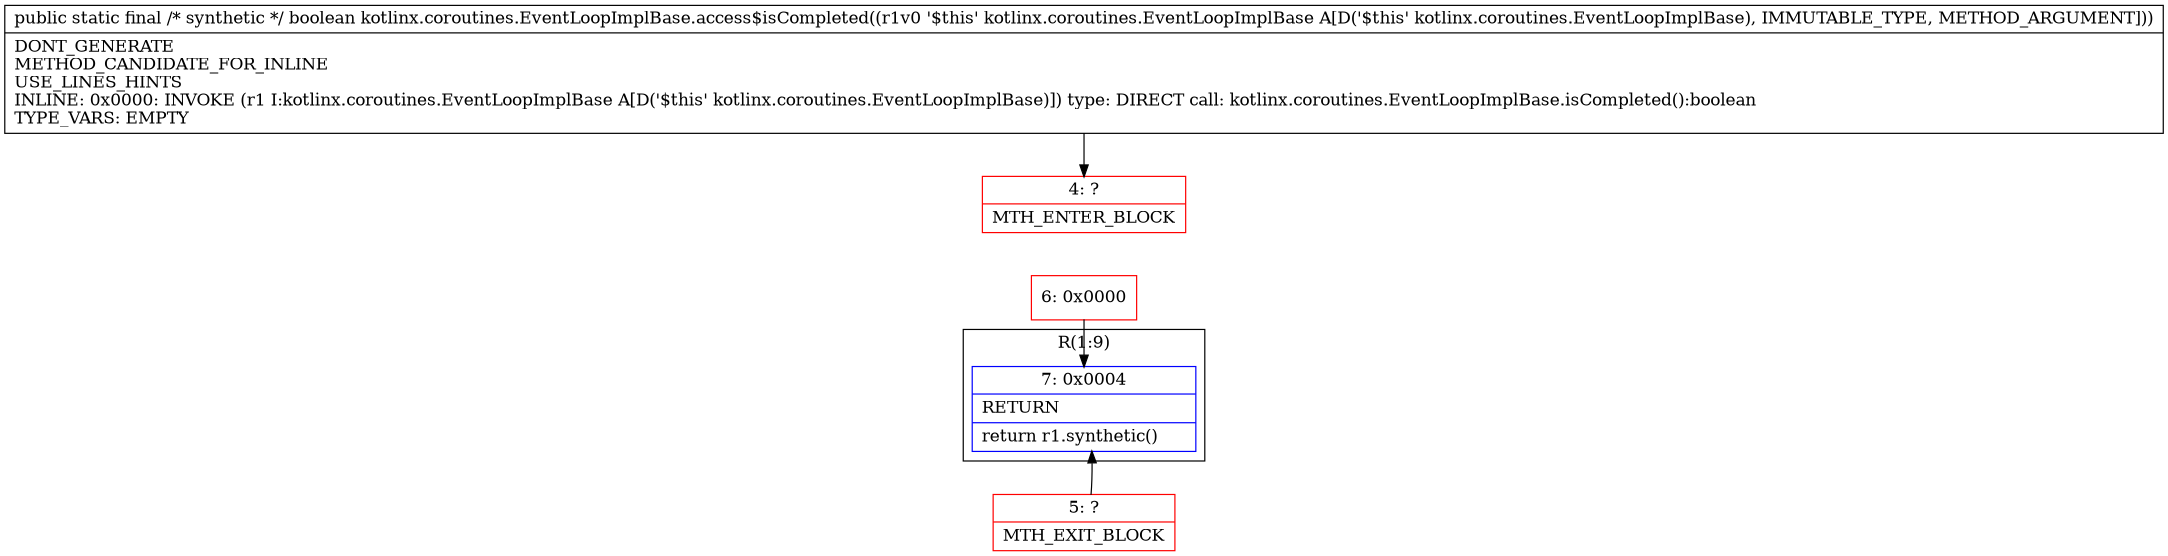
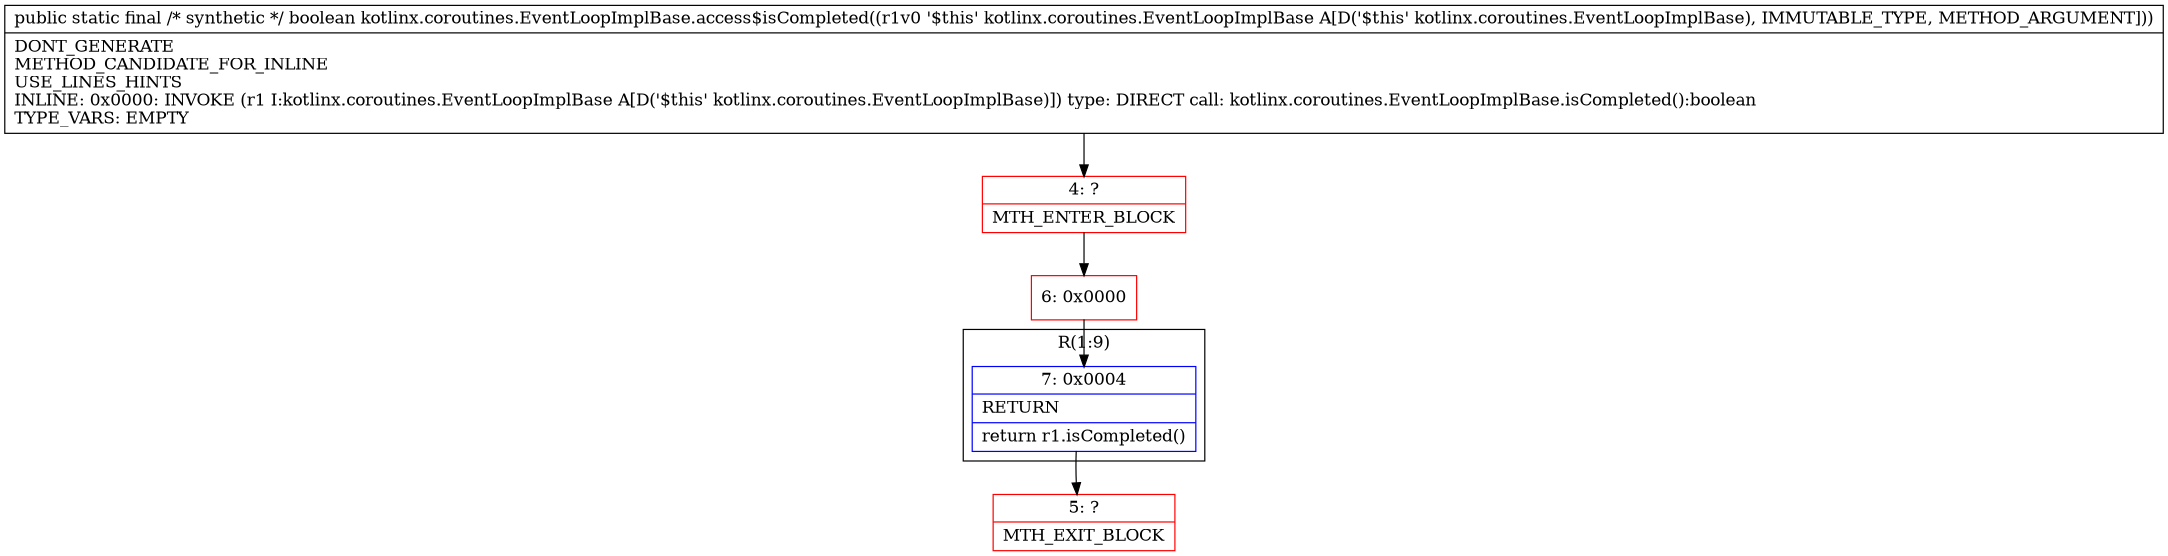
edge "4: ?" -> "6: 0x0000": added
node "7: 0x0004": text "return r1.synthetic()" -> "return r1.isCompleted()"
edge "5: ?" -> "7: 0x0004": reversed
